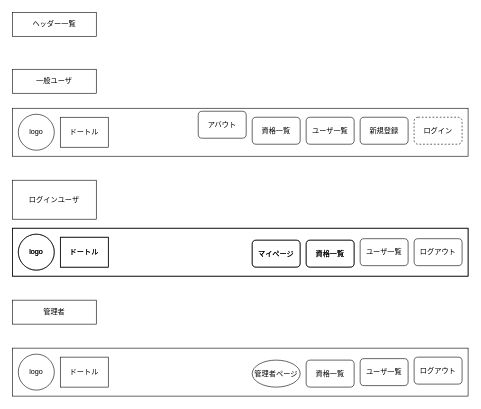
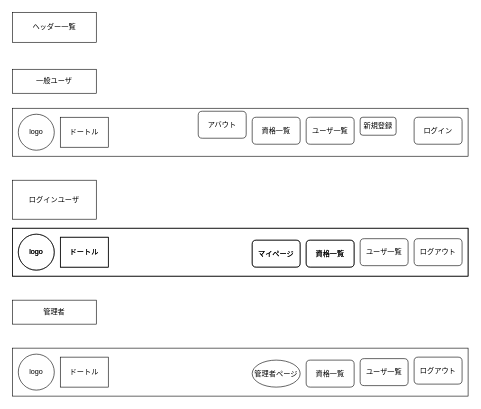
node "ヘッダー一覧": size 84x24 -> 84x30
node "新規登録": size 48x27 -> 36x18
node "ログイン": style dashed -> solid
